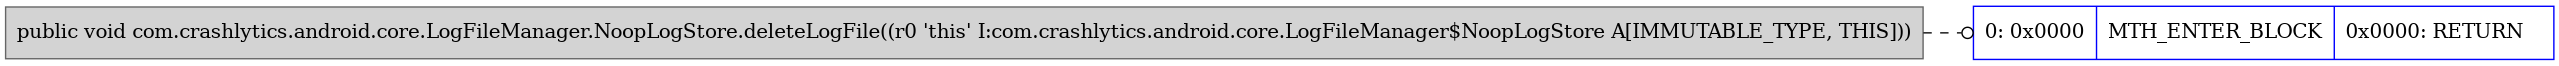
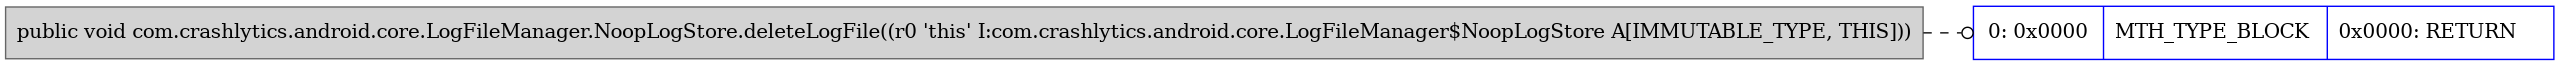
node "0: 0x0000": text "MTH_ENTER_BLOCK" -> "MTH_TYPE_BLOCK"
